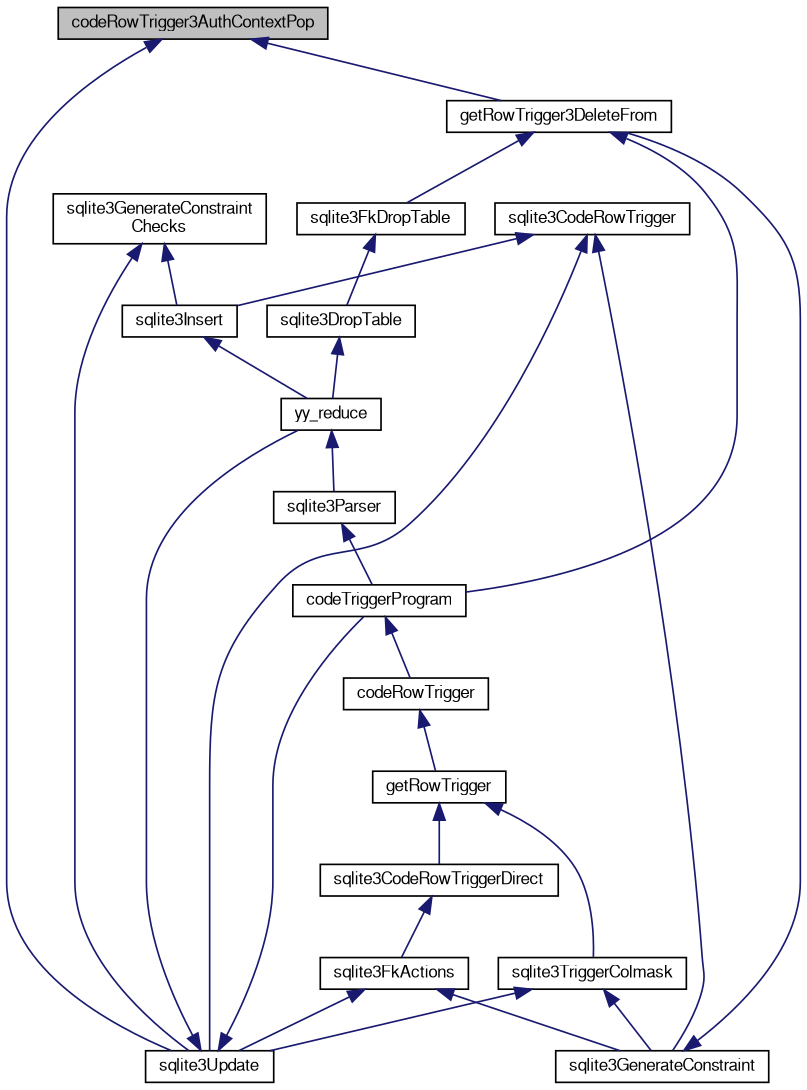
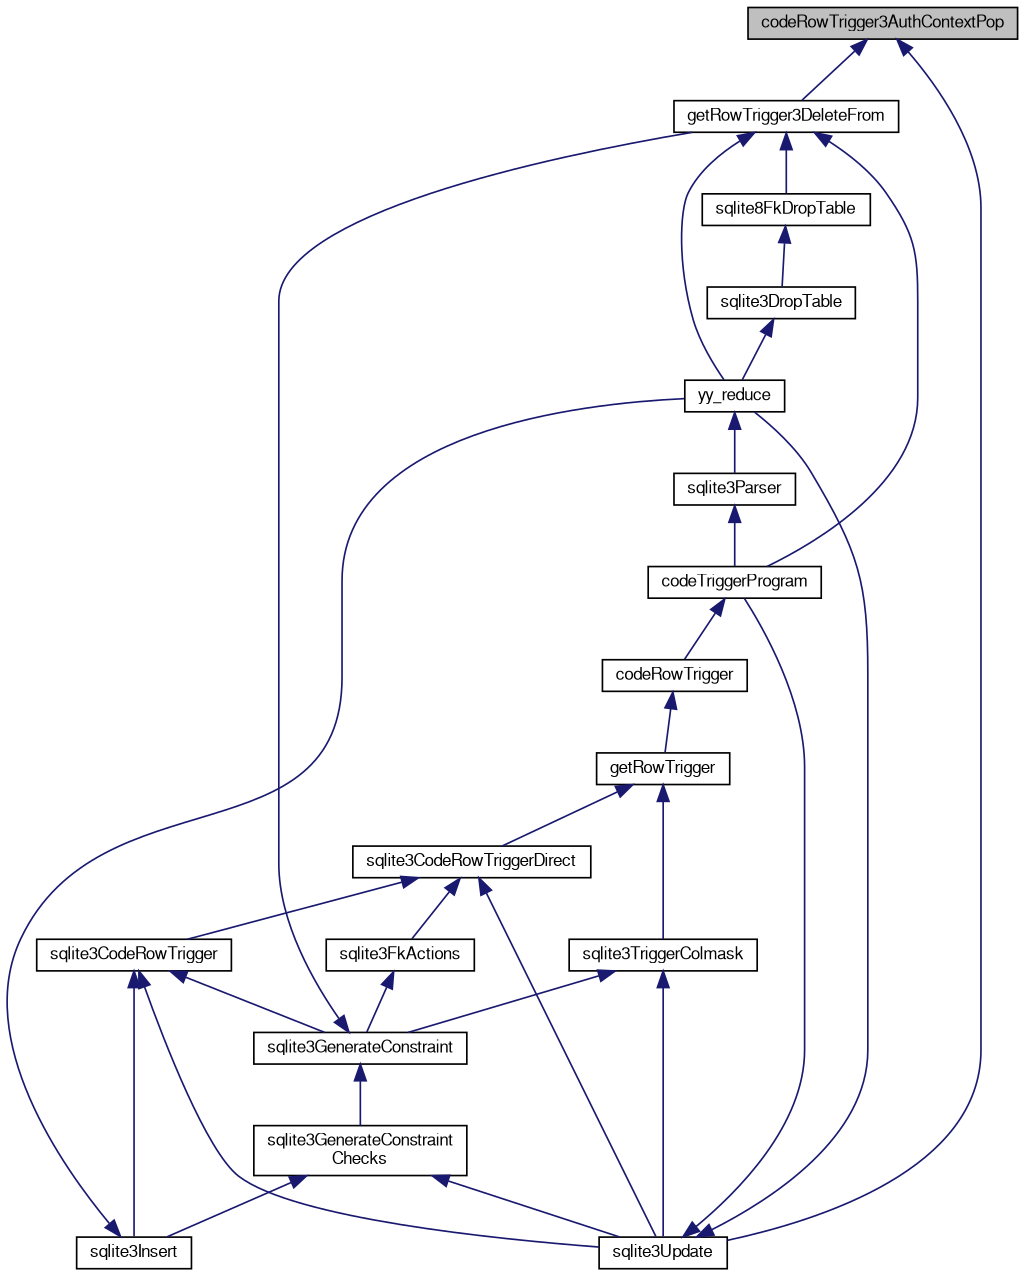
node "sqlite3FkDropTable": label "sqlite3FkDropTable" -> "sqlite8FkDropTable"
edge "yy_reduce" -> "getRowTrigger3DeleteFrom": added
edge "sqlite3CodeRowTrigger" -> "sqlite3CodeRowTriggerDirect": added
edge "sqlite3Update" -> "sqlite3FkActions": now "sqlite3Update" -> "sqlite3CodeRowTriggerDirect"
edge "sqlite3GenerateConstraint Checks" -> "sqlite3GenerateConstraint": added
